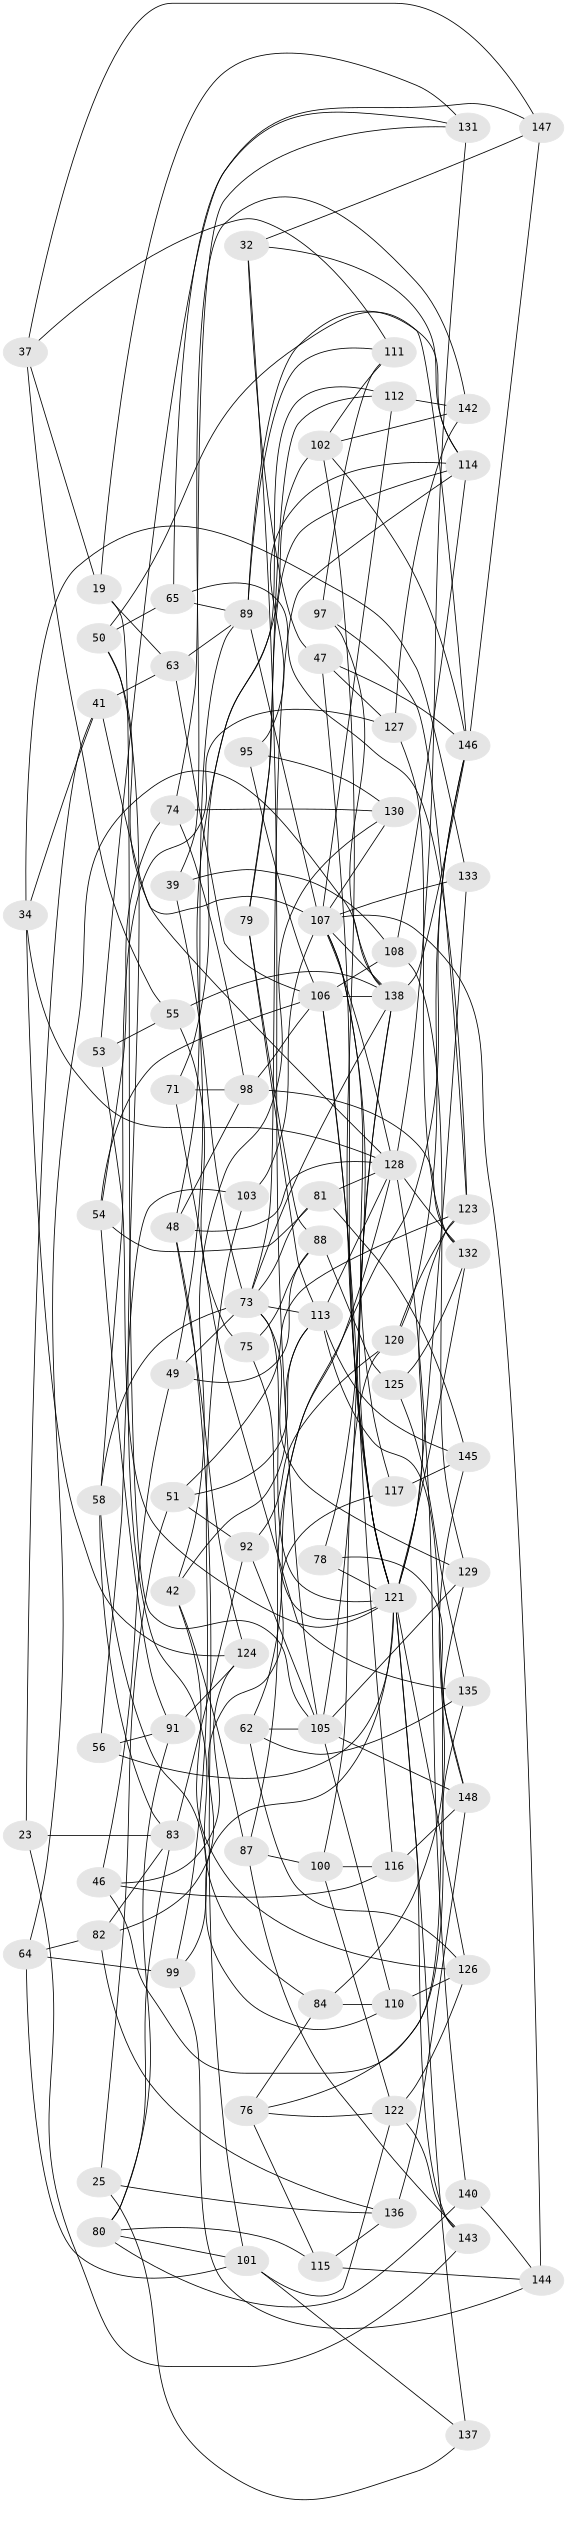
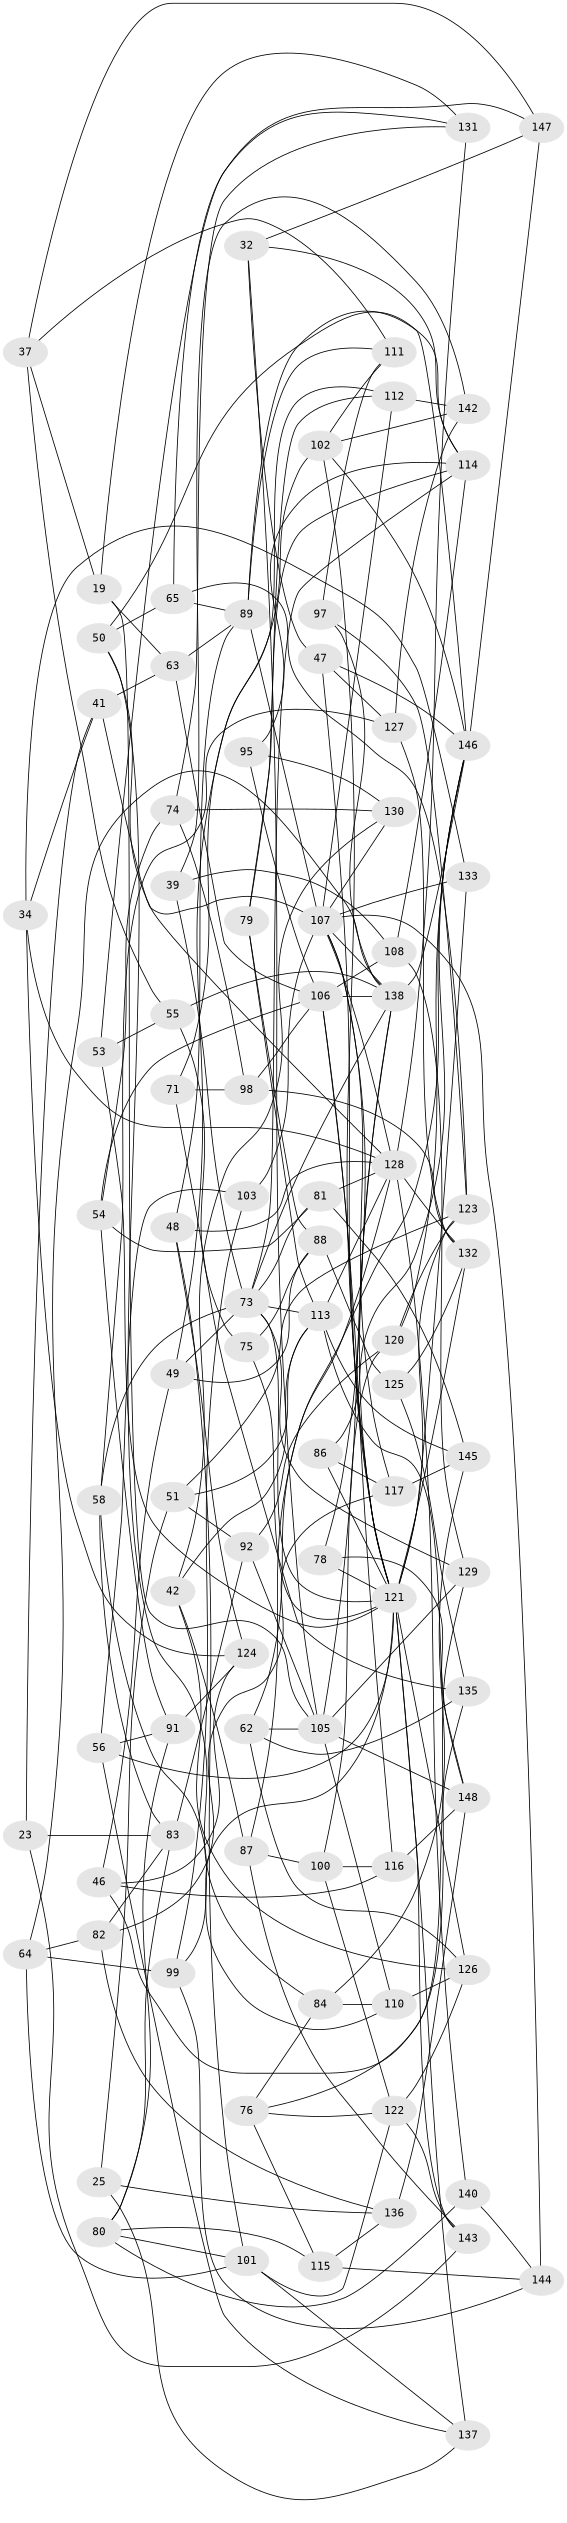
edge "98" -- "48": removed
node "86": added
edge "56" -- "137": added
